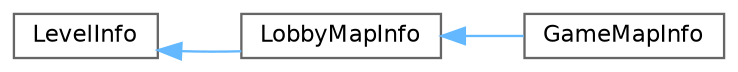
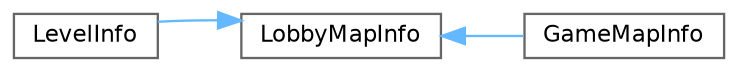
edge "LobbyMapInfo" -> "LevelInfo": reversed
